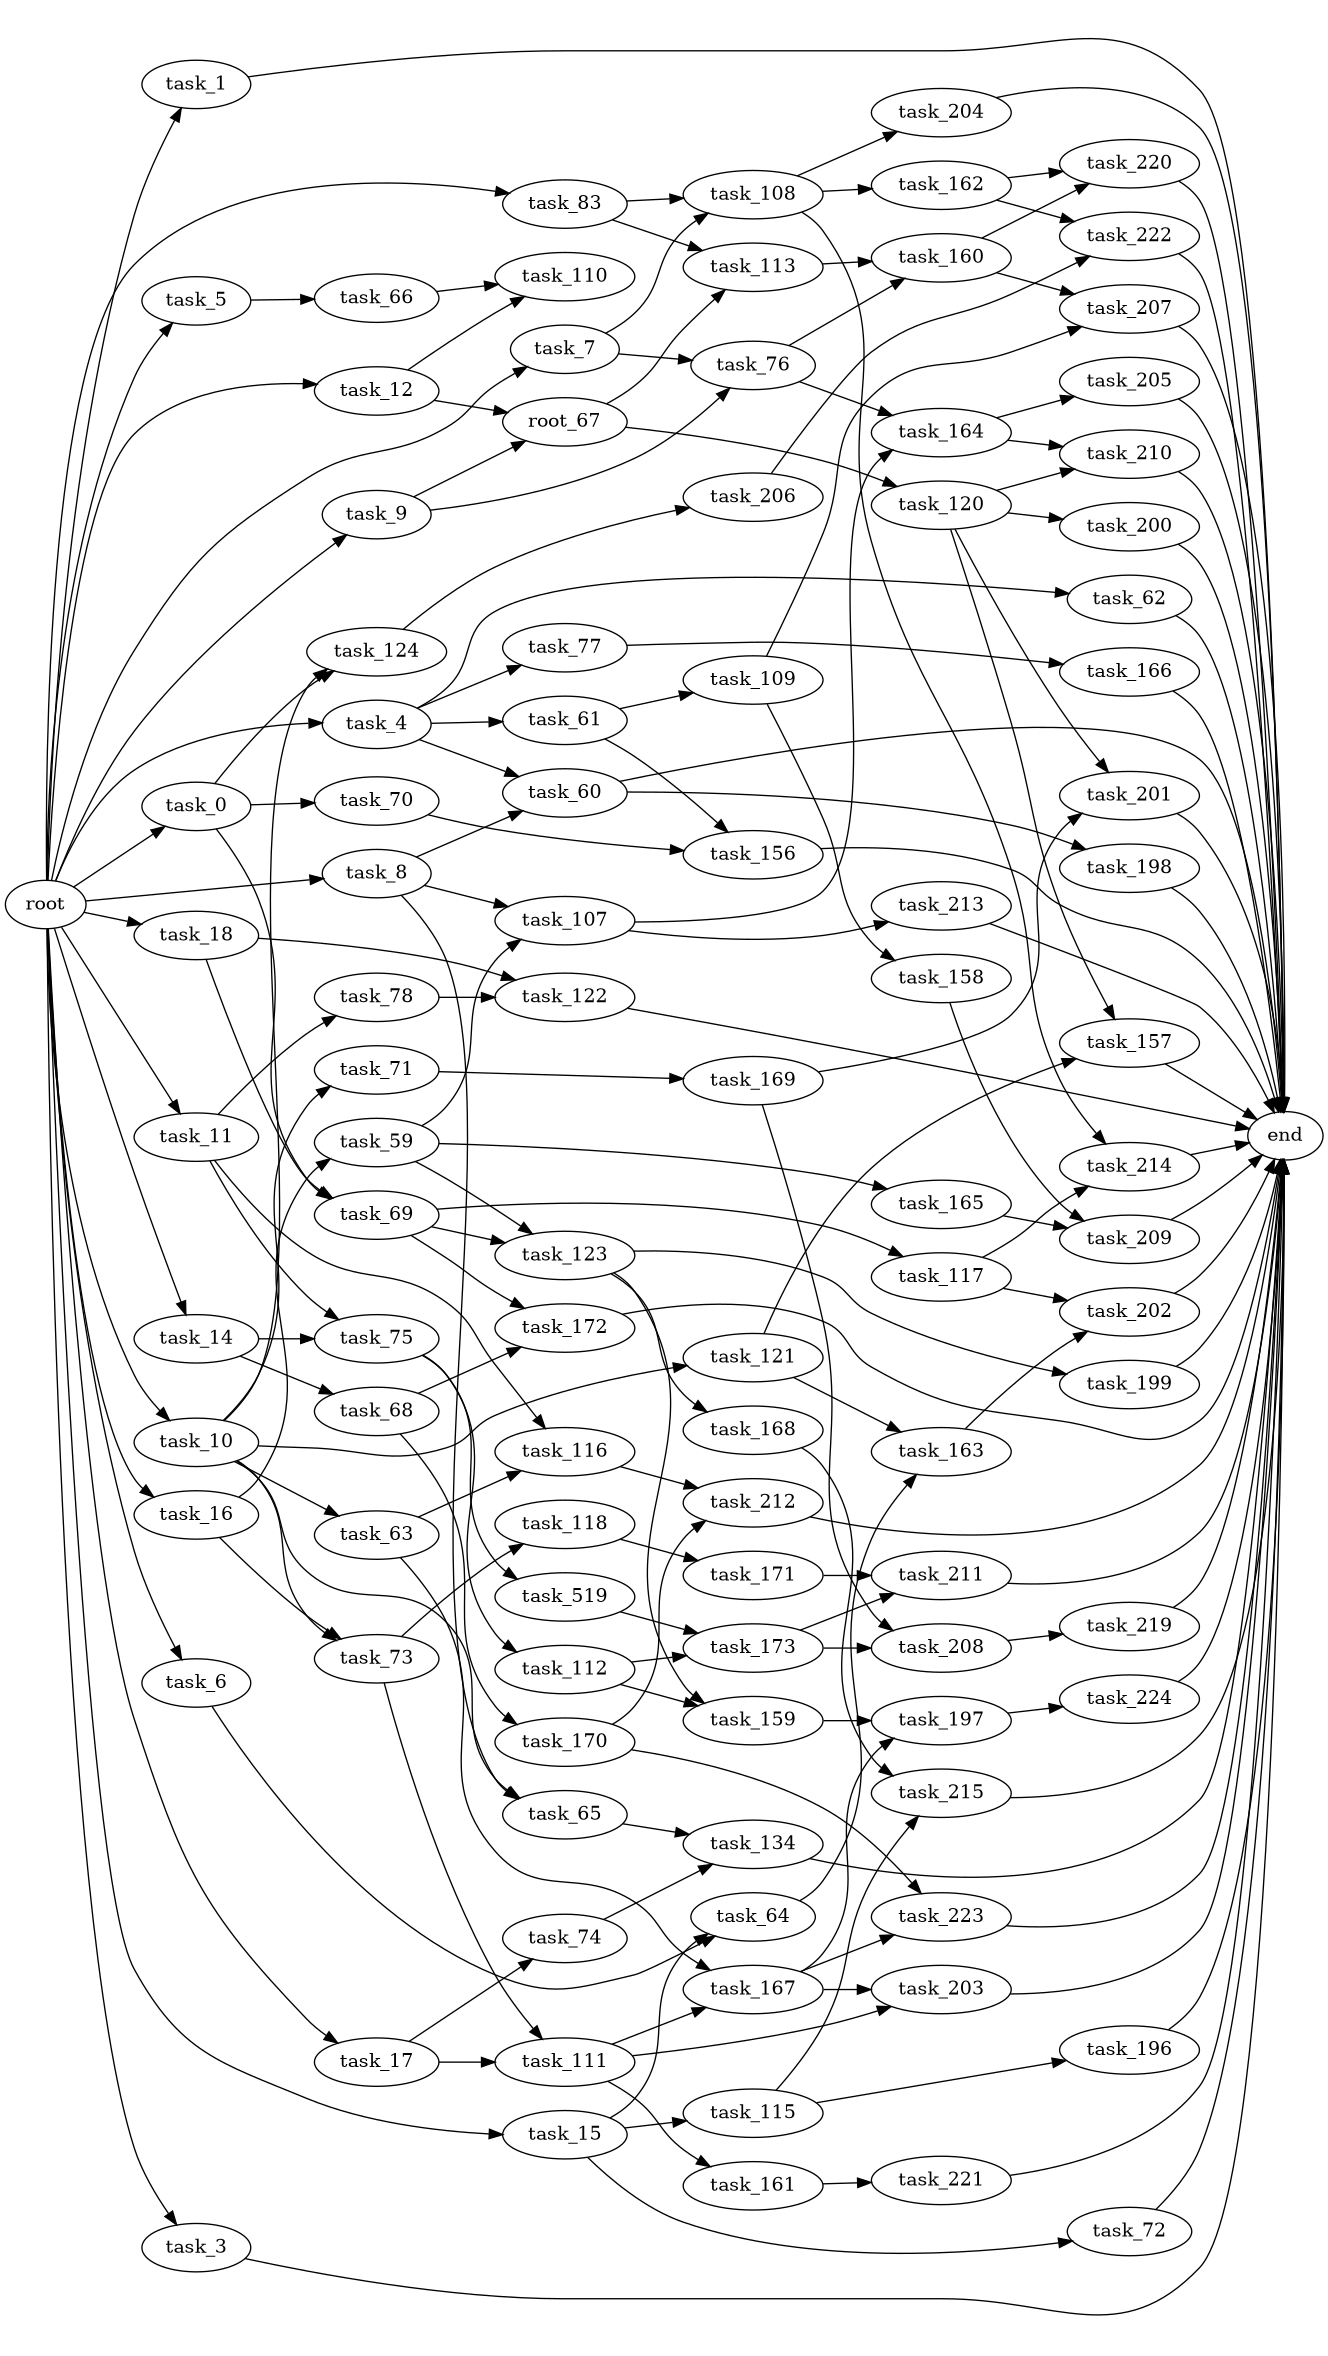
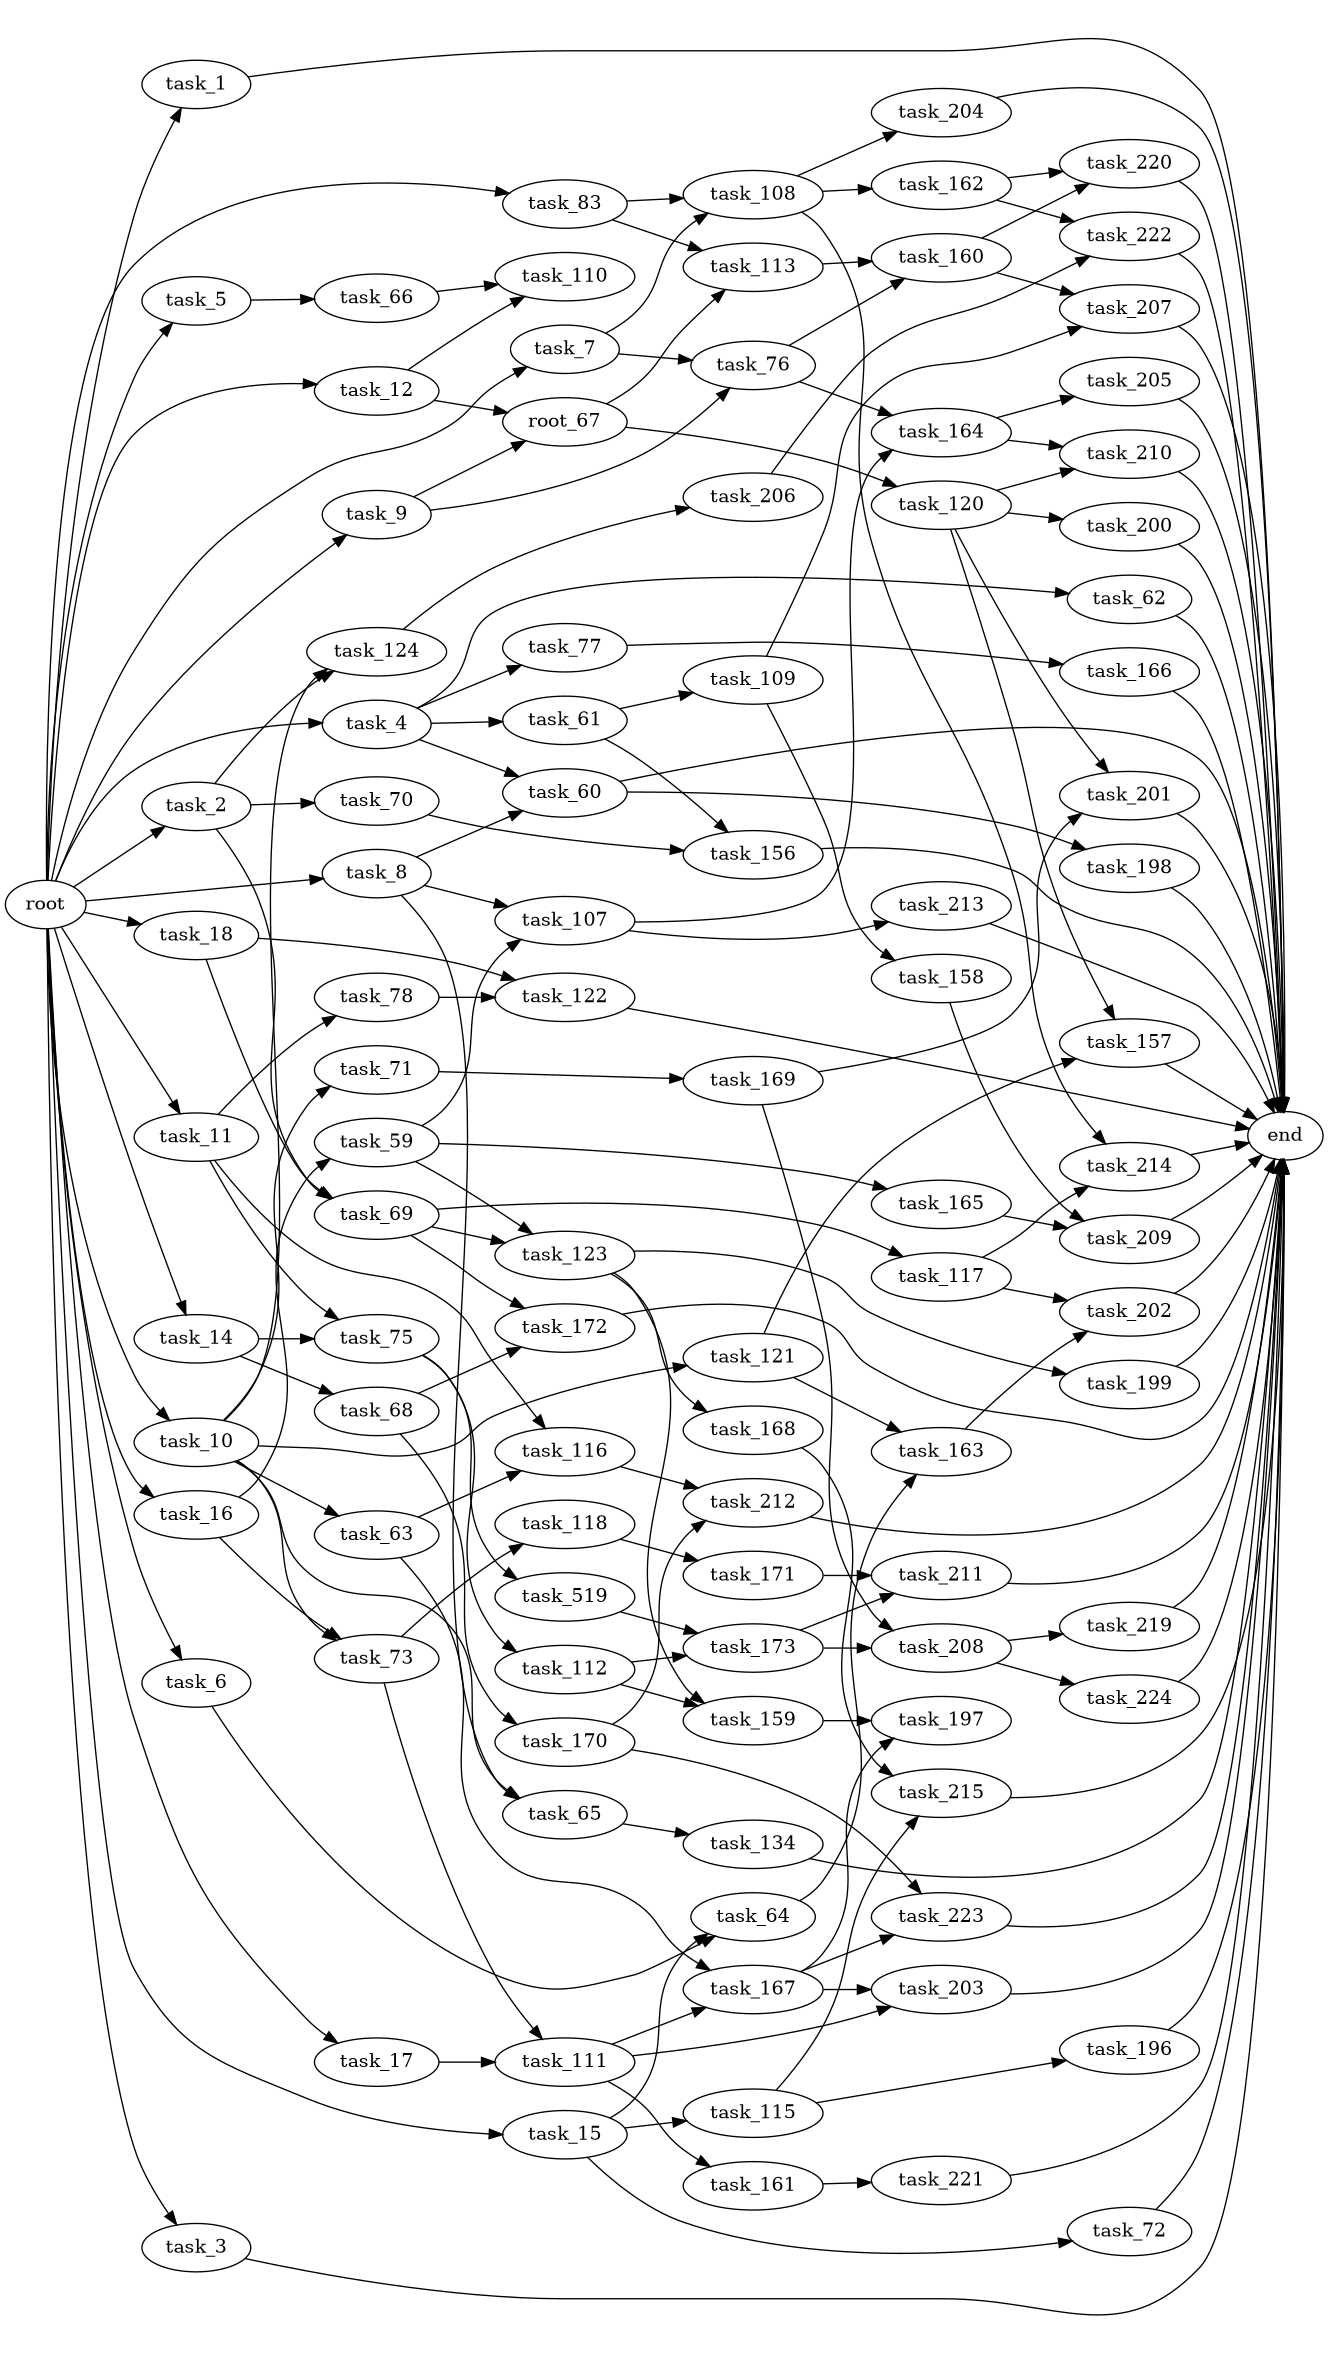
node "task_0": label "task_0" -> "task_2"
edge "task_197" -> "task_224": now "task_208" -> "task_224"
node "task_74": removed
